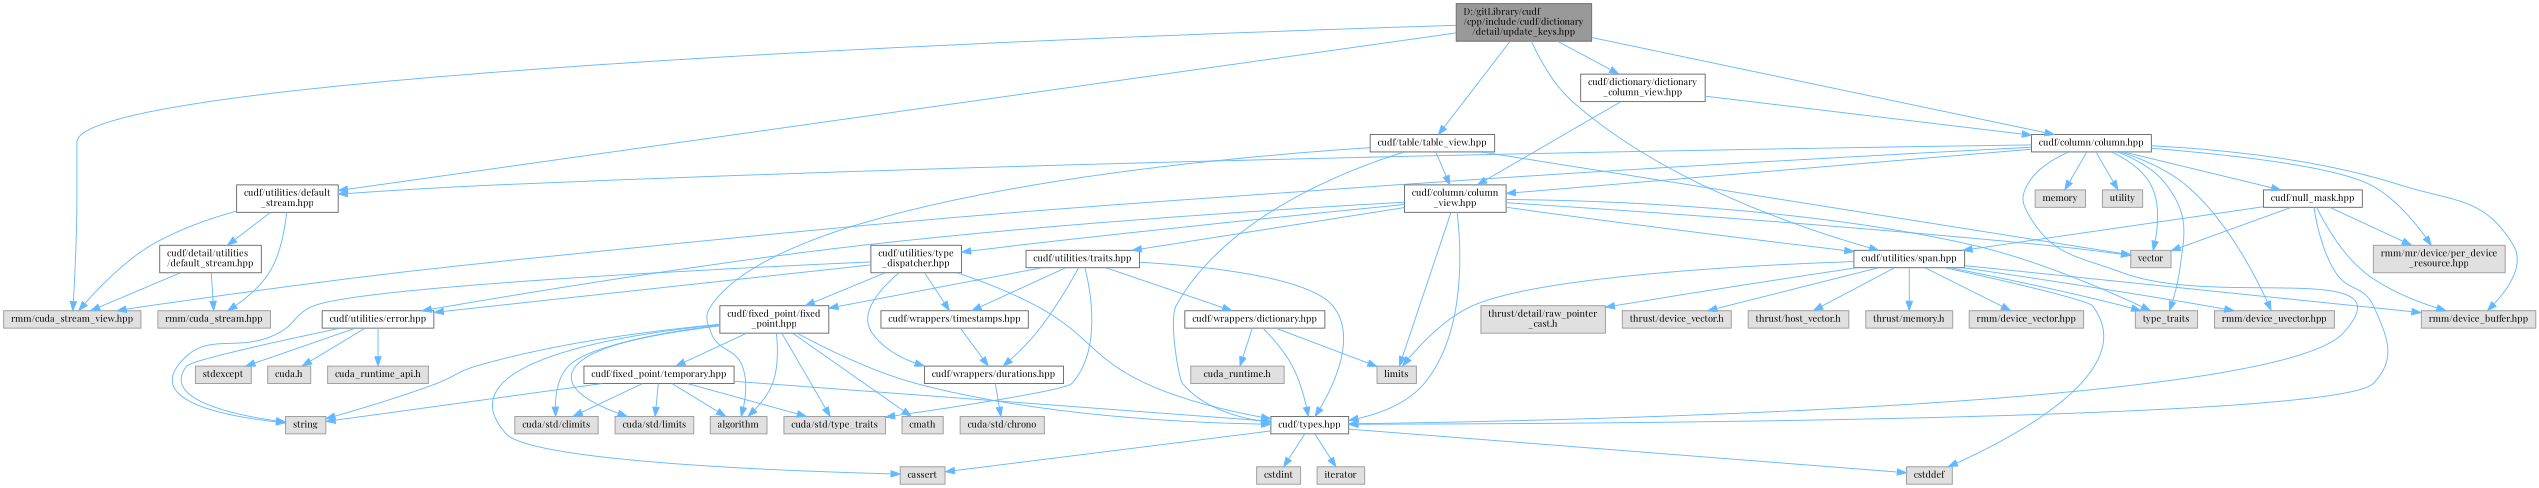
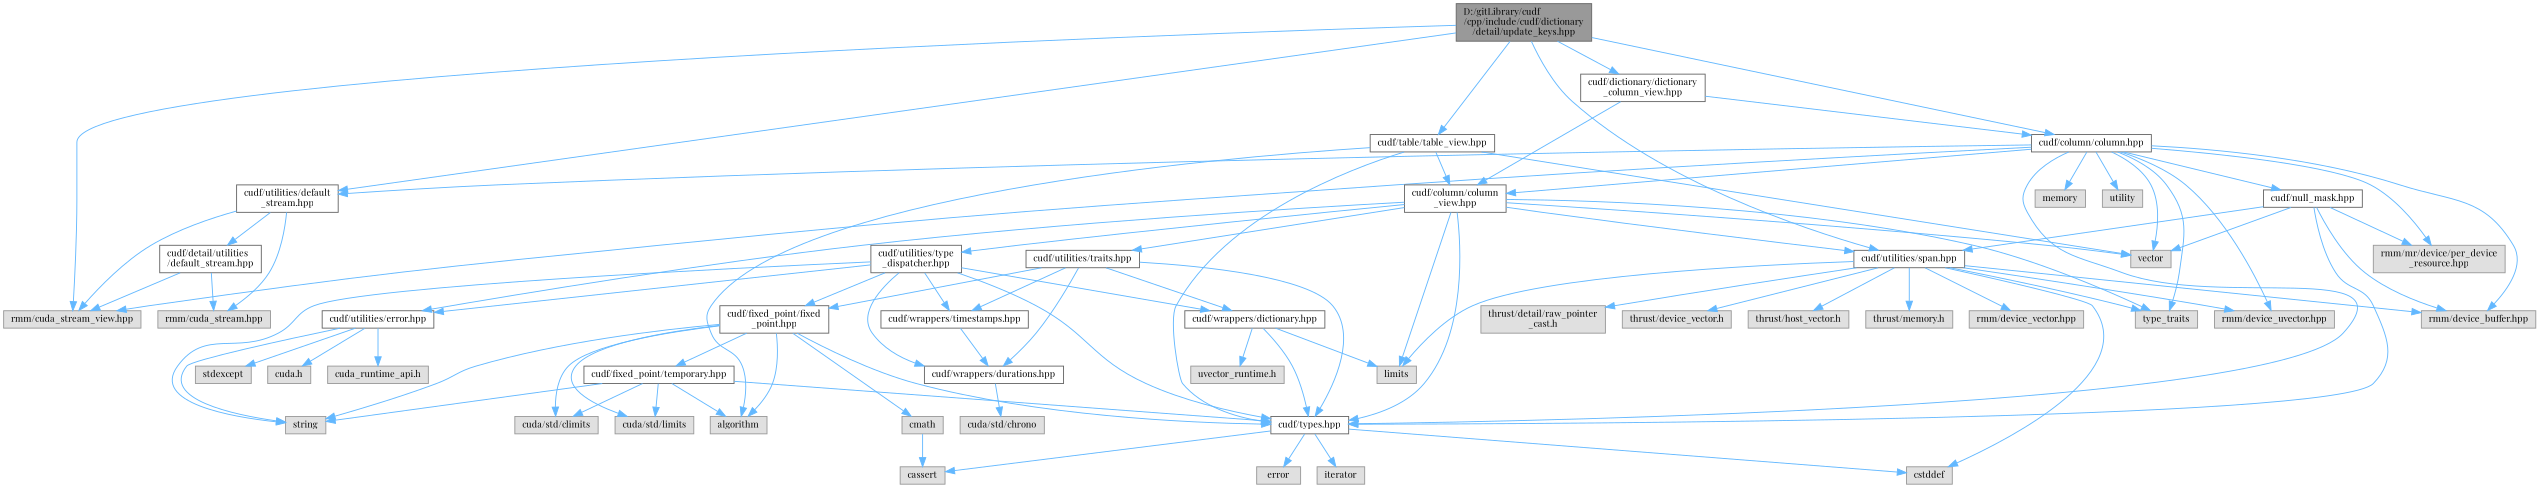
edge "cudf/utilities/type _dispatcher.hpp" -> "cudf/wrappers/dictionary.hpp": added
node "cuda_runtime.h": label "cuda_runtime.h" -> "uvector_runtime.h"
node "cuda/std/type_traits": removed
edge "cudf/fixed_point/fixed _point.hpp" -> "cassert": now "cmath" -> "cassert"
node "cstdint": label "cstdint" -> "error"
